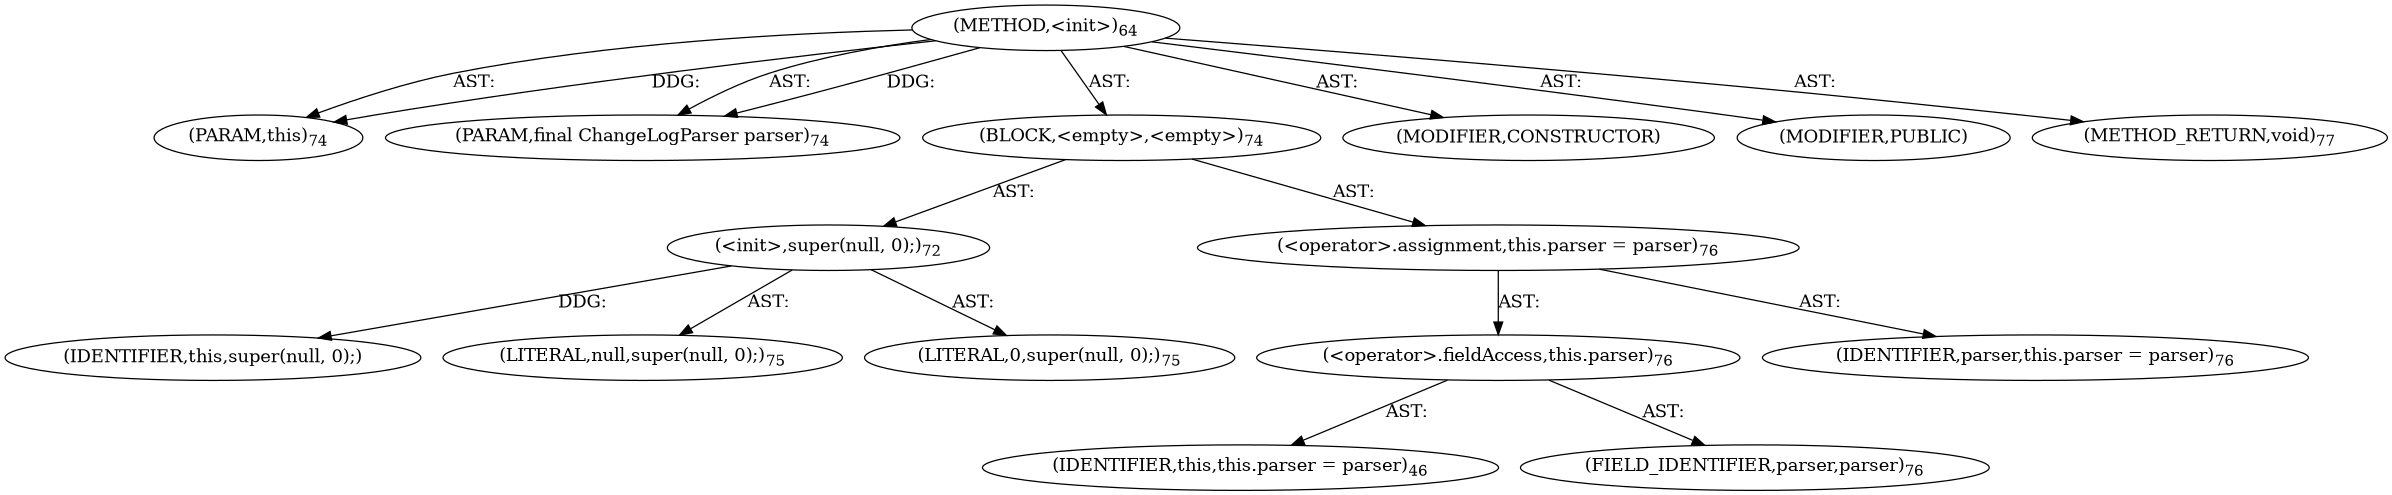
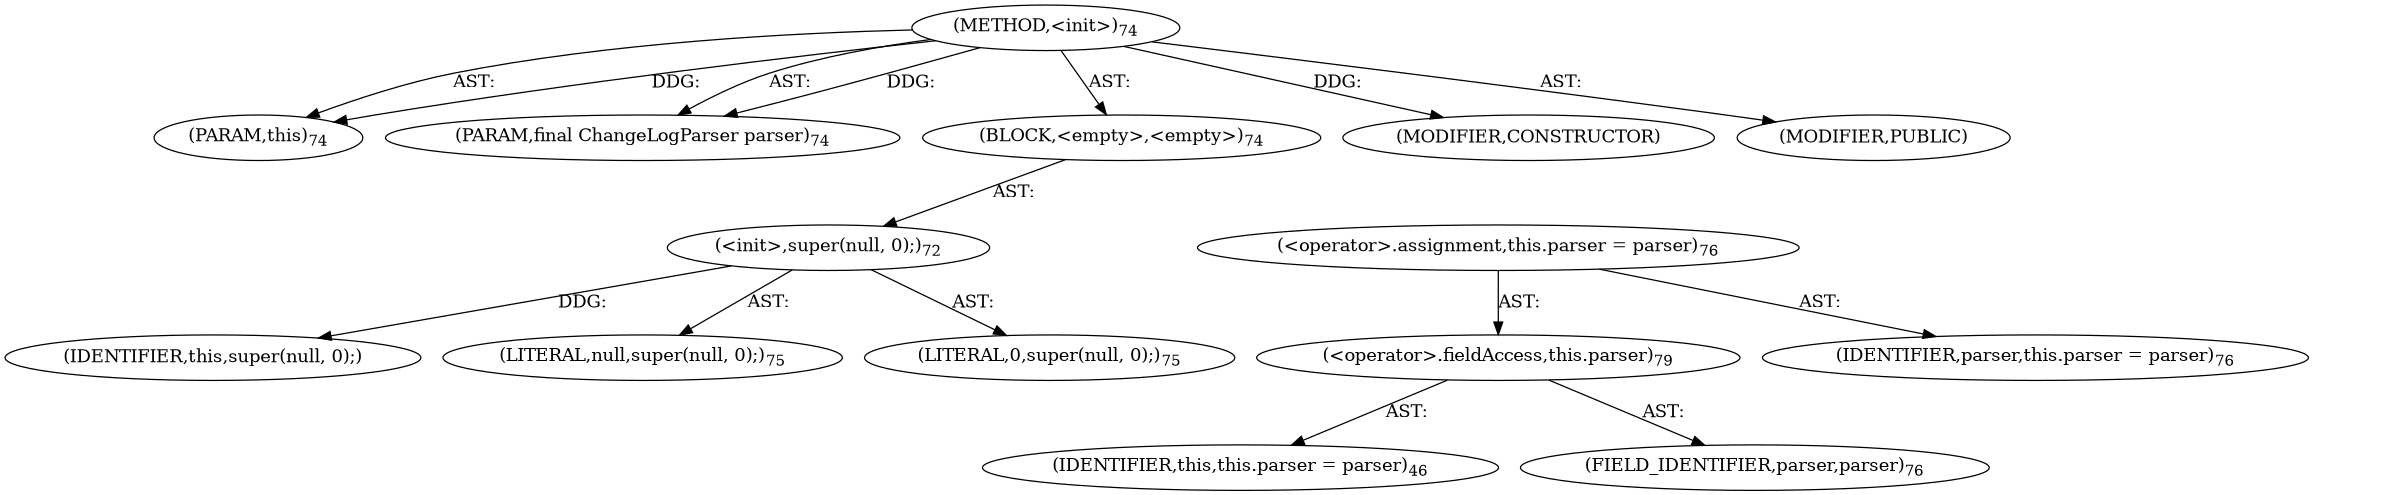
node "(METHOD,<init>)": text "64" -> "74"
edge "(METHOD,<init>)" -> "(MODIFIER,CONSTRUCTOR)": label "AST: " -> "DDG: "
node "(METHOD_RETURN,void)": removed
edge "(BLOCK,<empty>,<empty>)" -> "(<operator>.assignment,this.parser = parser)": removed, label "AST:"
node "(<operator>.fieldAccess,this.parser)": text "76" -> "79"
